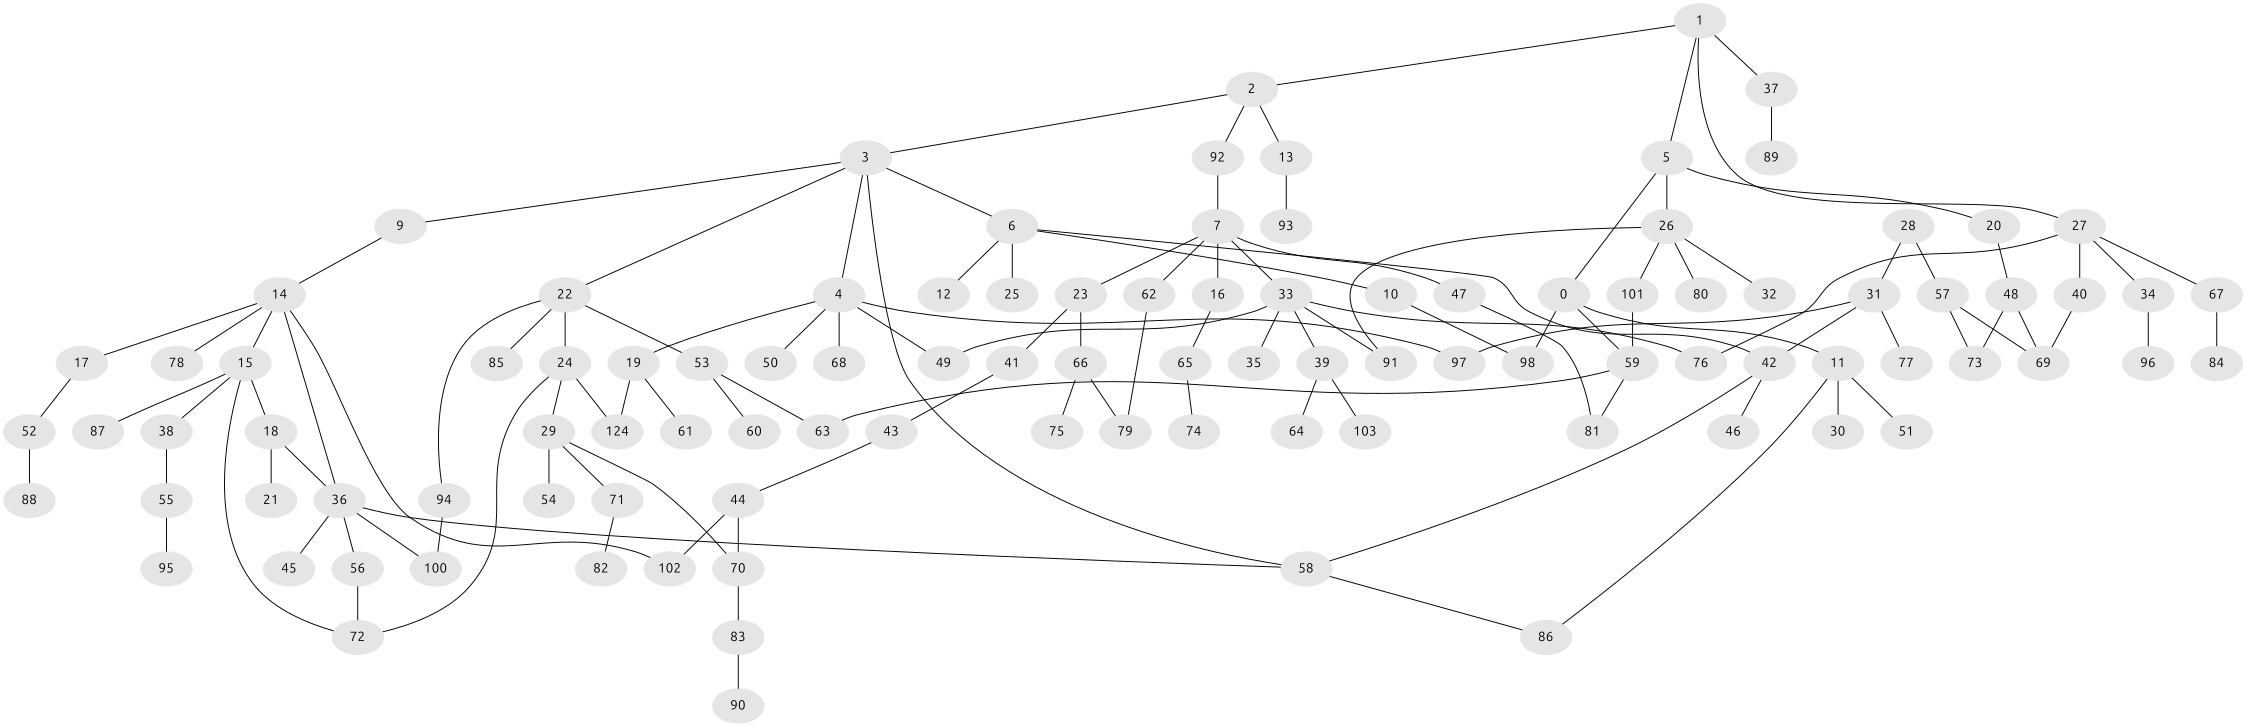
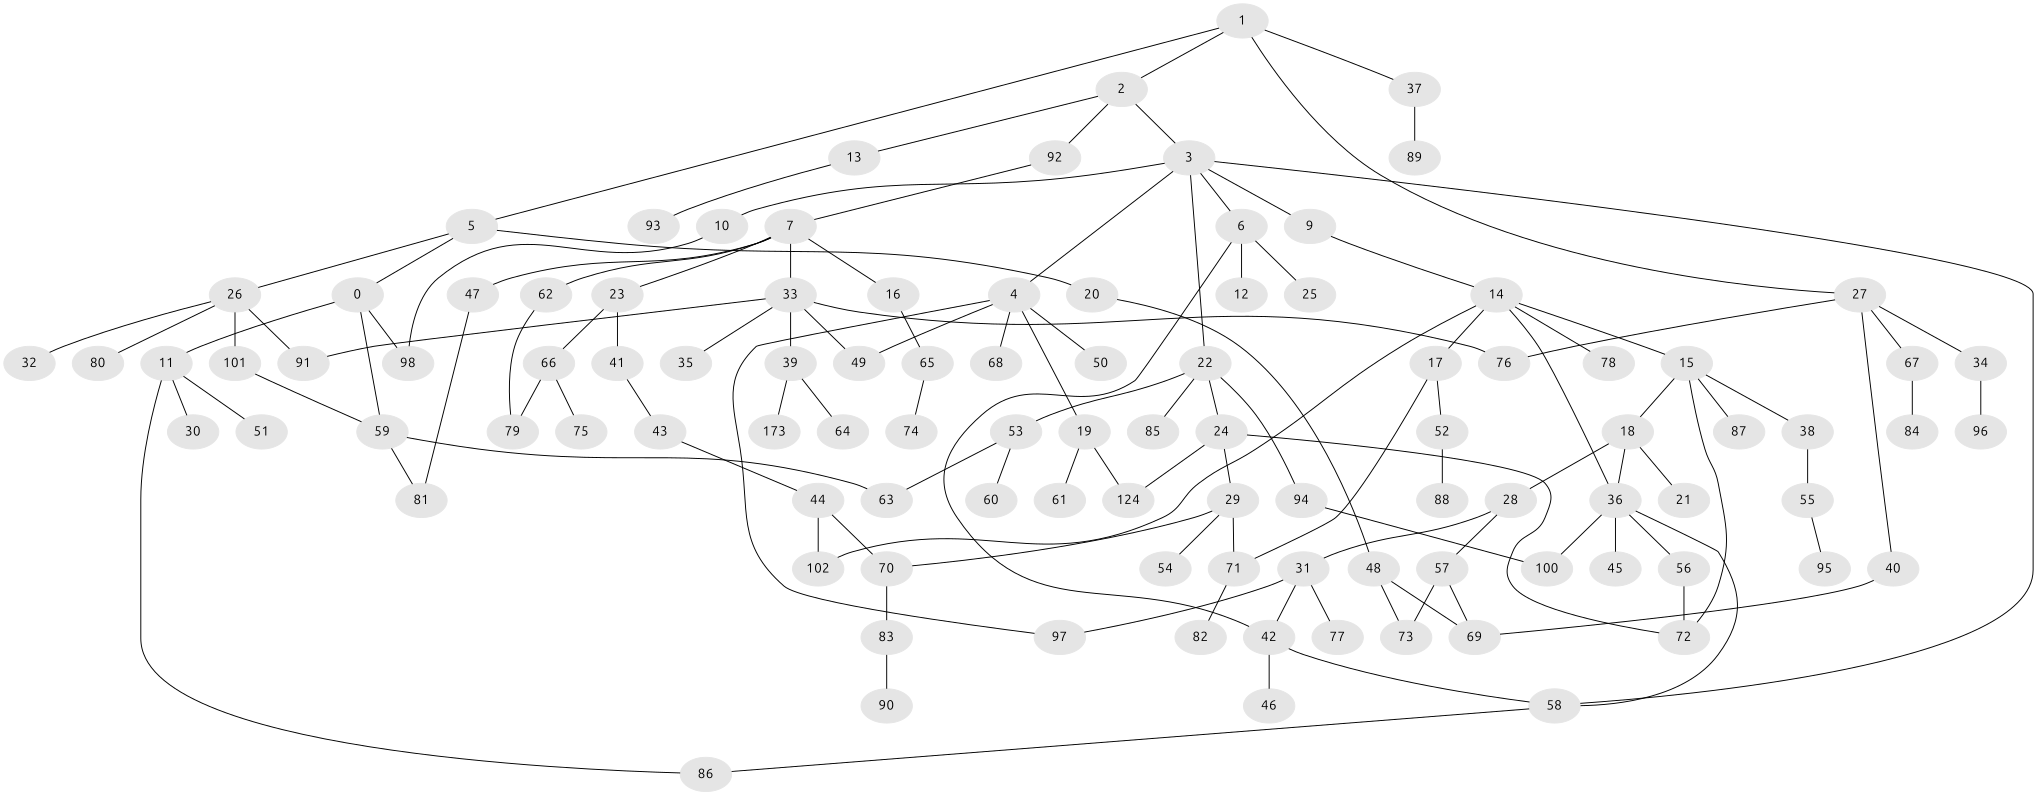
edge "6" -- "10": now "3" -- "10"
node "103": label "103" -> "173"
edge "18" -- "28": added
edge "17" -- "71": added
